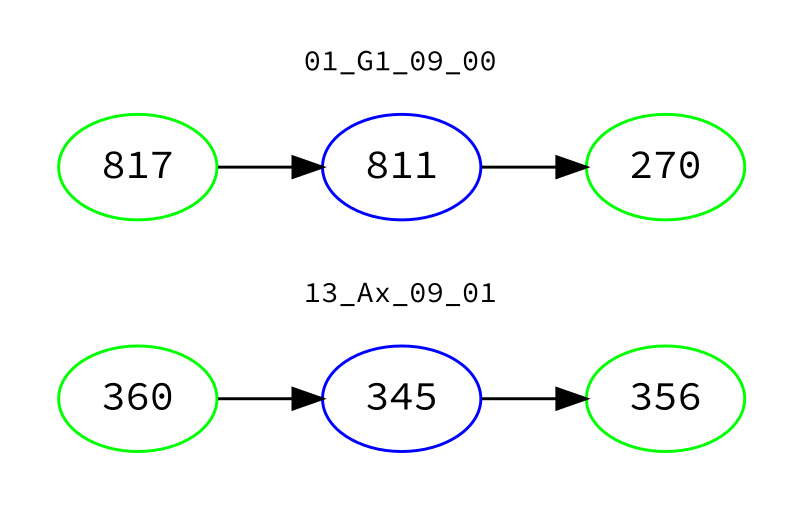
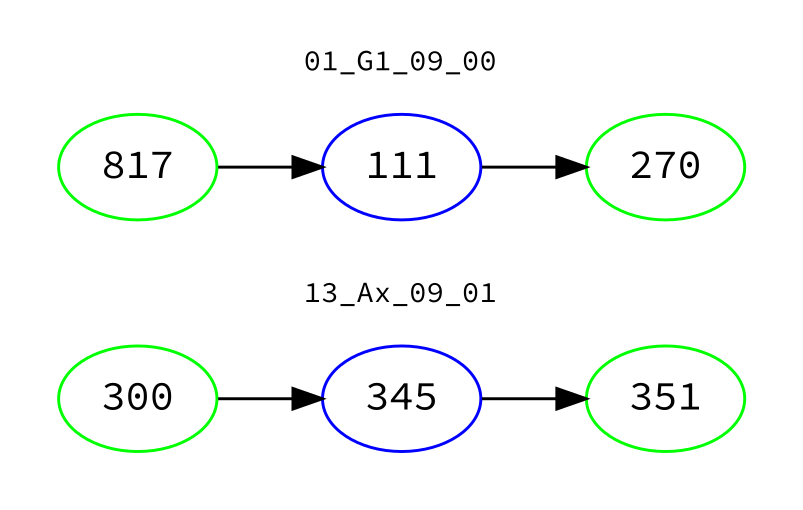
node "811": label "811" -> "111"
node "360": label "360" -> "300"
node "356": label "356" -> "351"
